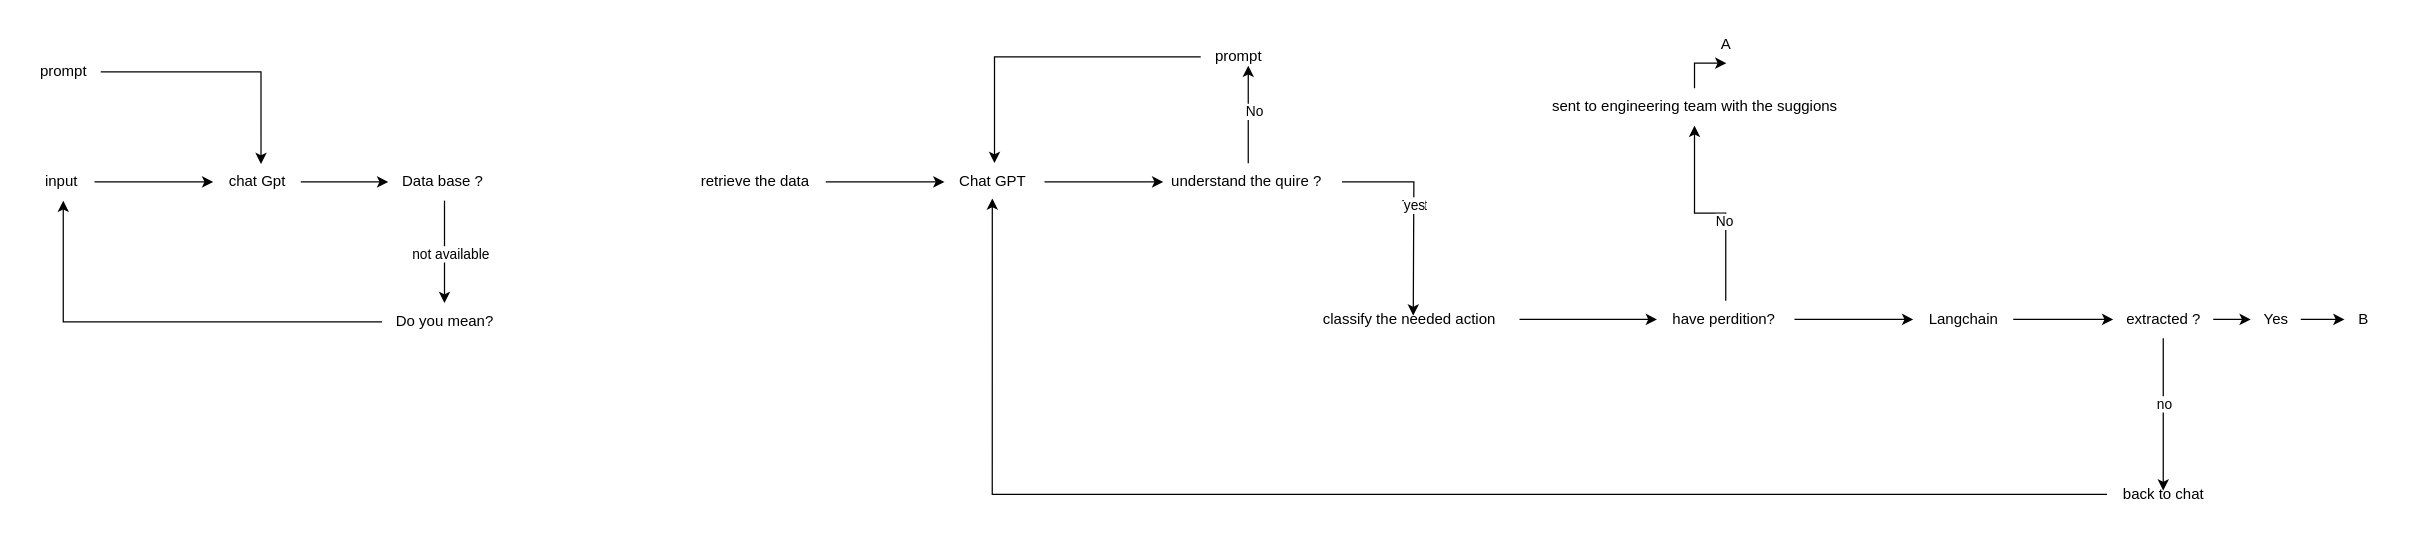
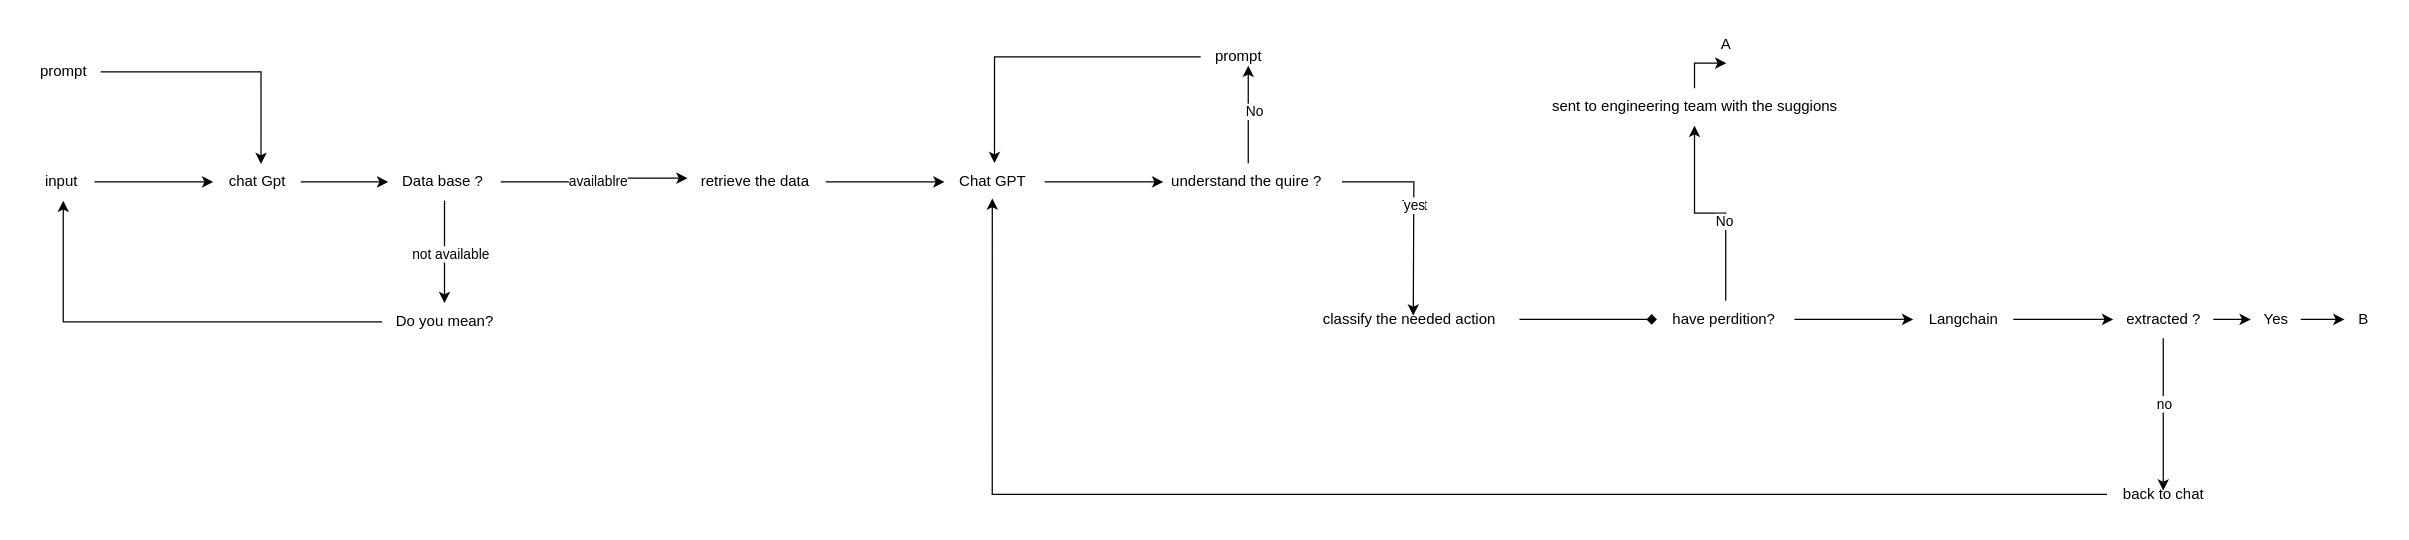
edge "Data base ?" -> "retrieve the data": added, label "availablre"
edge "classify the needed action" -> "have perdition?": arrowhead classic -> diamond
